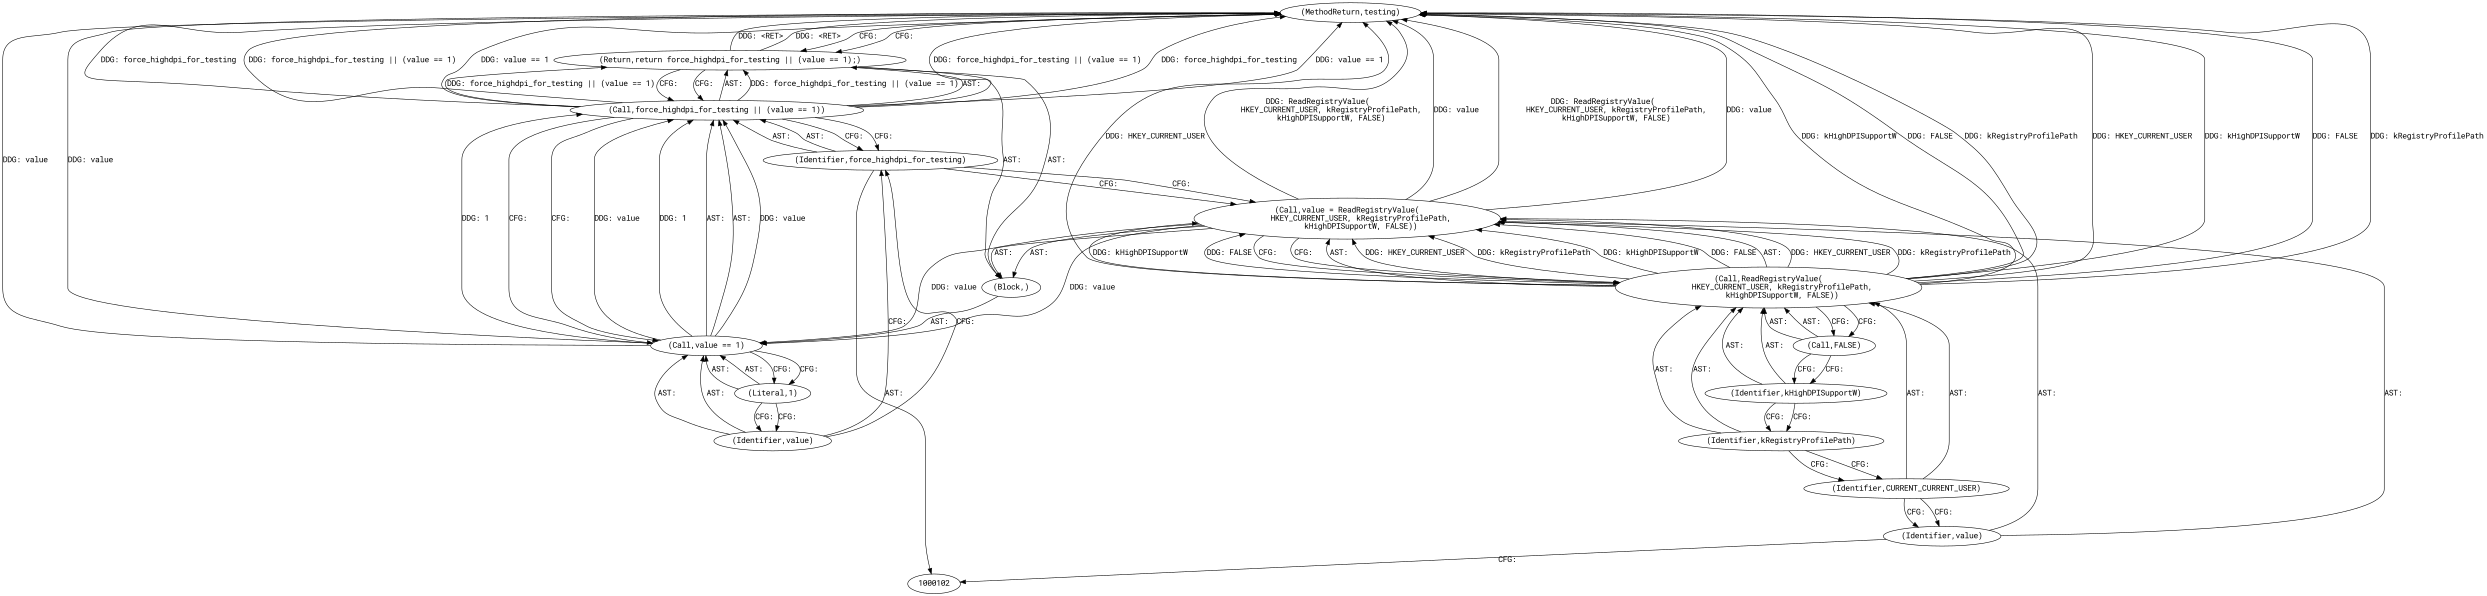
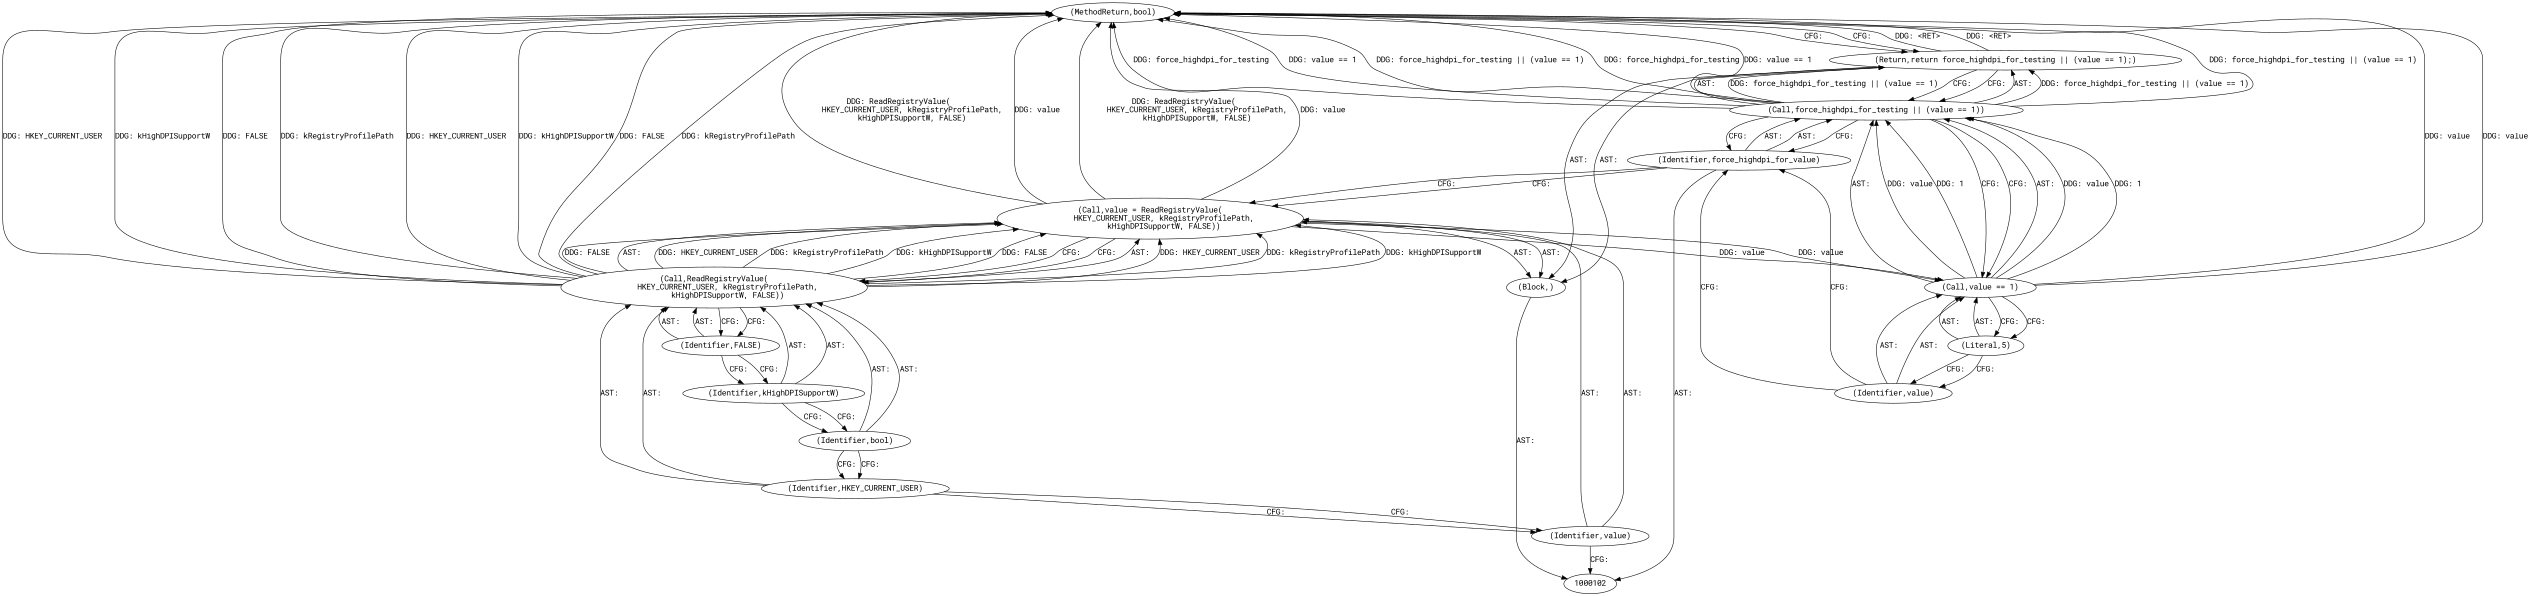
node "(MethodReturn,testing)": label "(MethodReturn,testing)" -> "(MethodReturn,bool)"
node "(Identifier,force_highdpi_for_testing)": label "(Identifier,force_highdpi_for_testing)" -> "(Identifier,force_highdpi_for_value)"
edge "(Block,)" -> "(Call,value == 1)": now "(Block,)" -> "1000102"
node "(Call,FALSE)": label "(Call,FALSE)" -> "(Identifier,FALSE)"
node "(Literal,1)": label "(Literal,1)" -> "(Literal,5)"
node "(Identifier,kRegistryProfilePath)": label "(Identifier,kRegistryProfilePath)" -> "(Identifier,bool)"
node "(Identifier,CURRENT_CURRENT_USER)": label "(Identifier,CURRENT_CURRENT_USER)" -> "(Identifier,HKEY_CURRENT_USER)"
